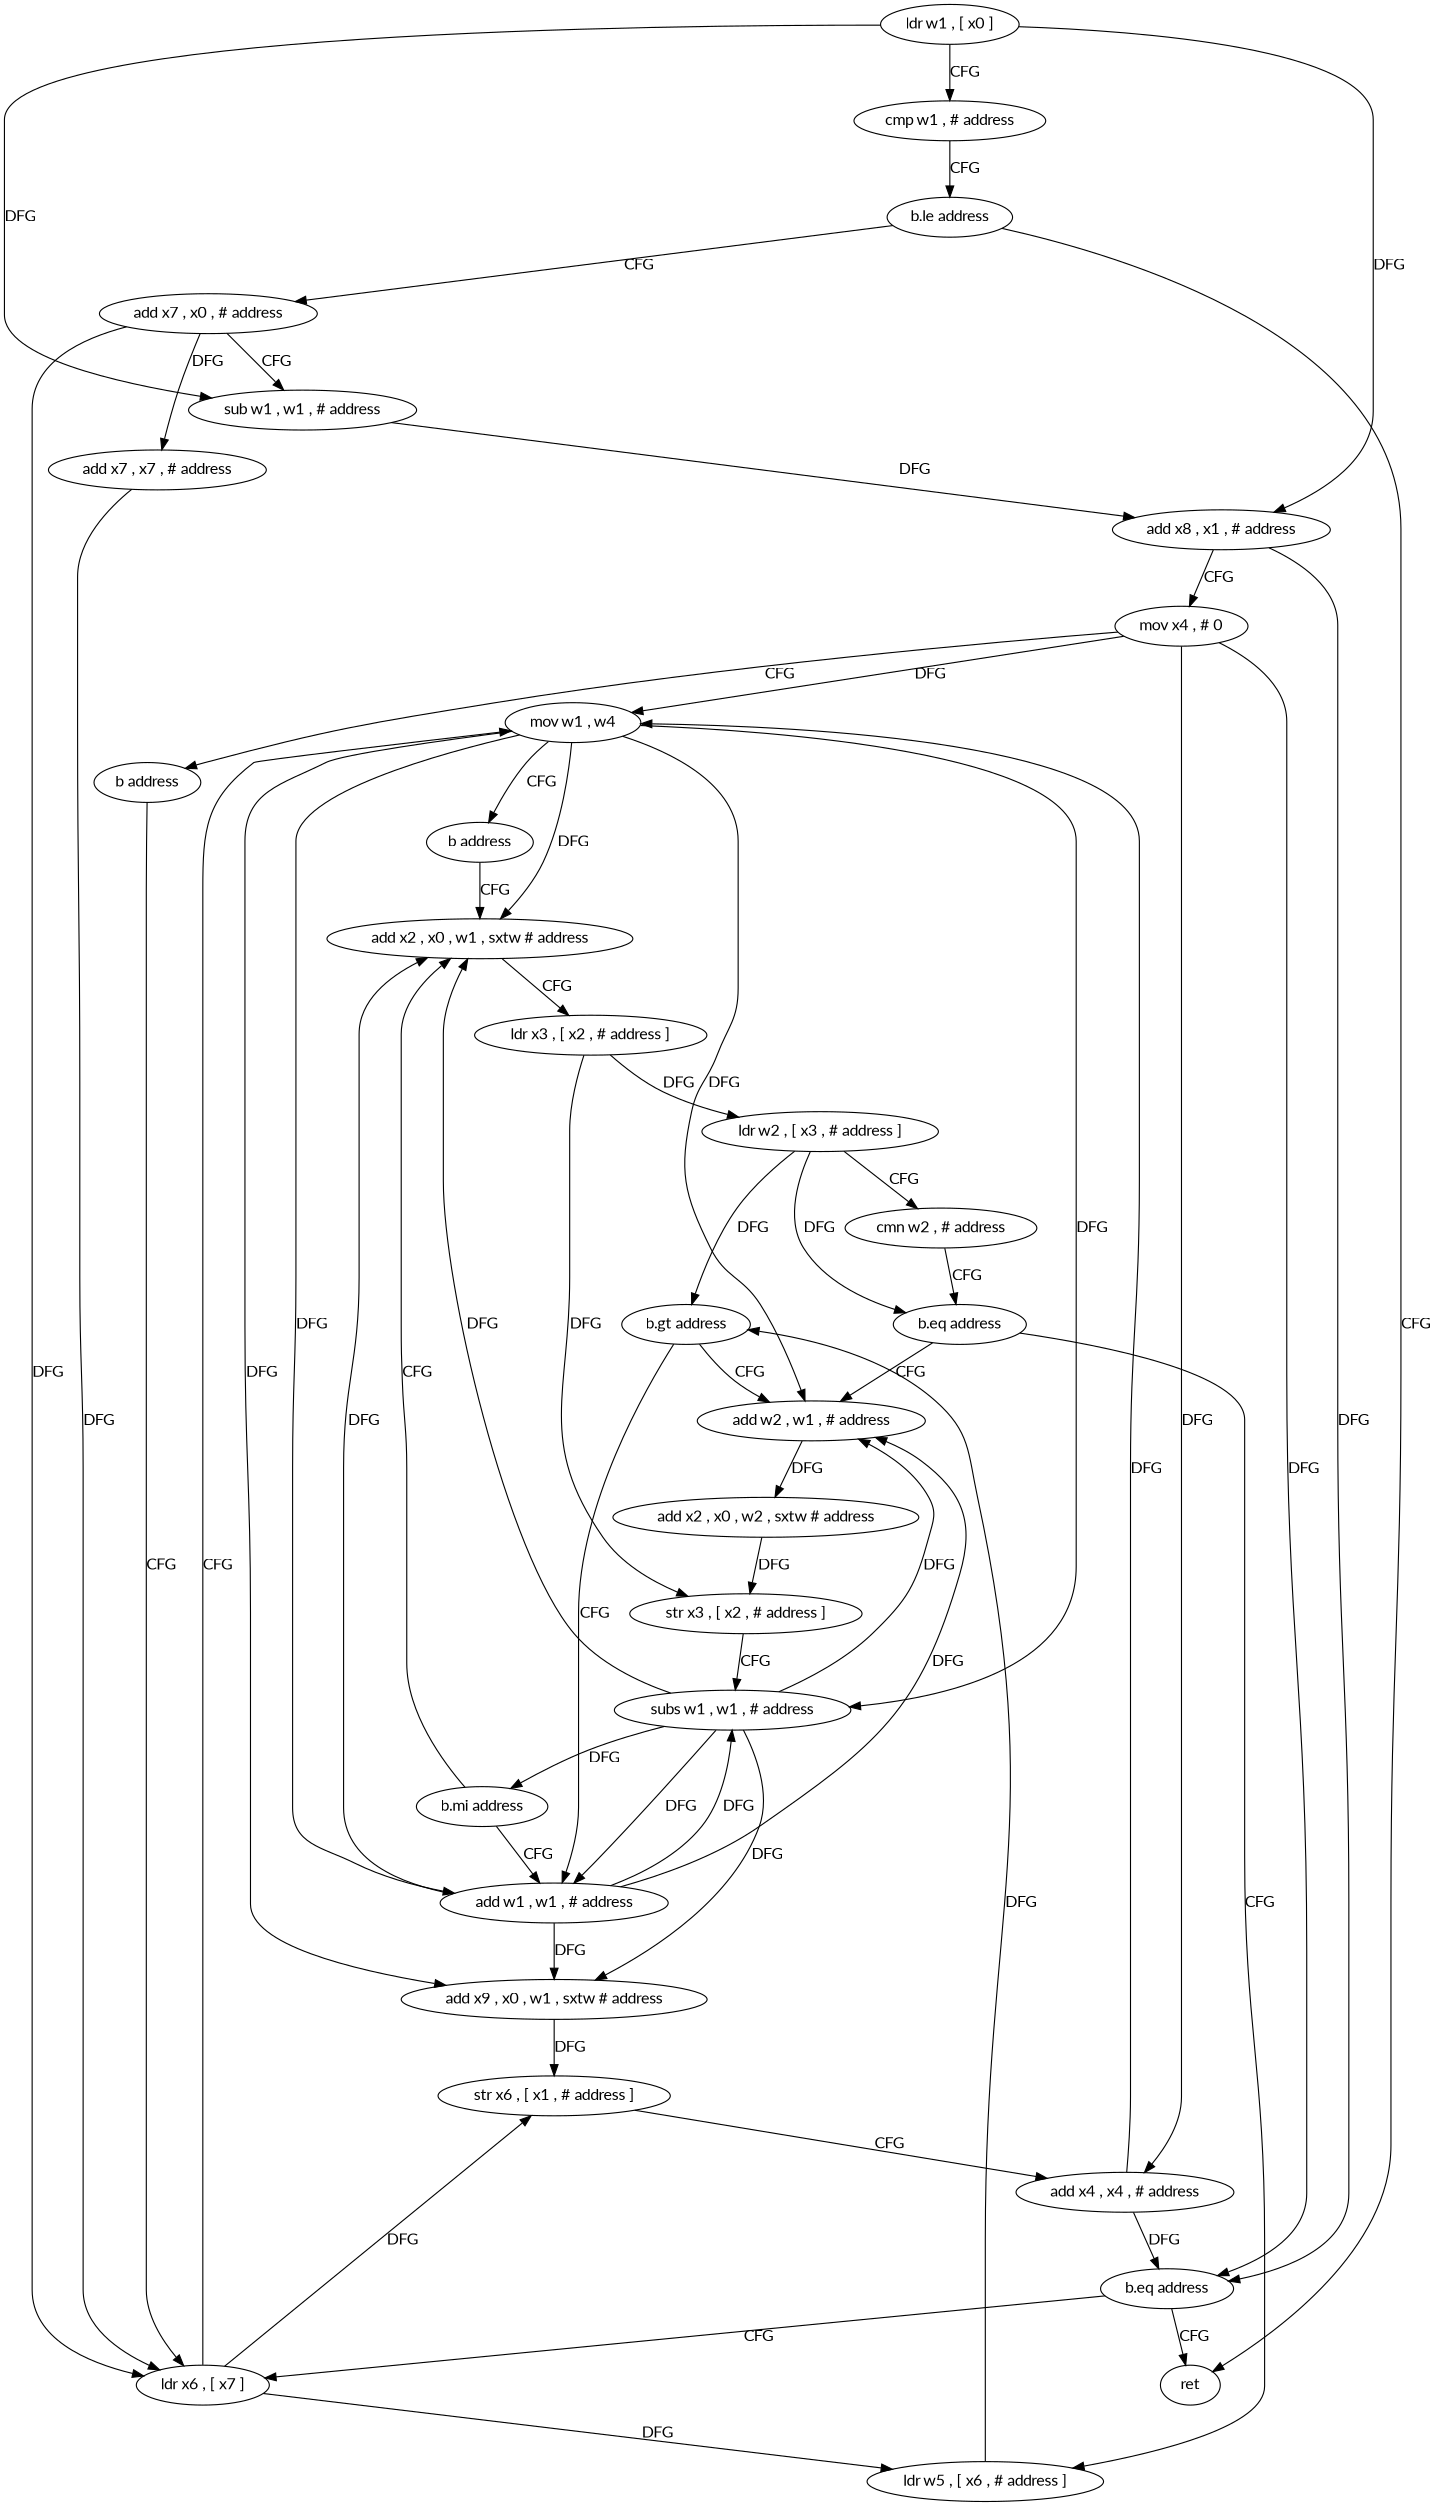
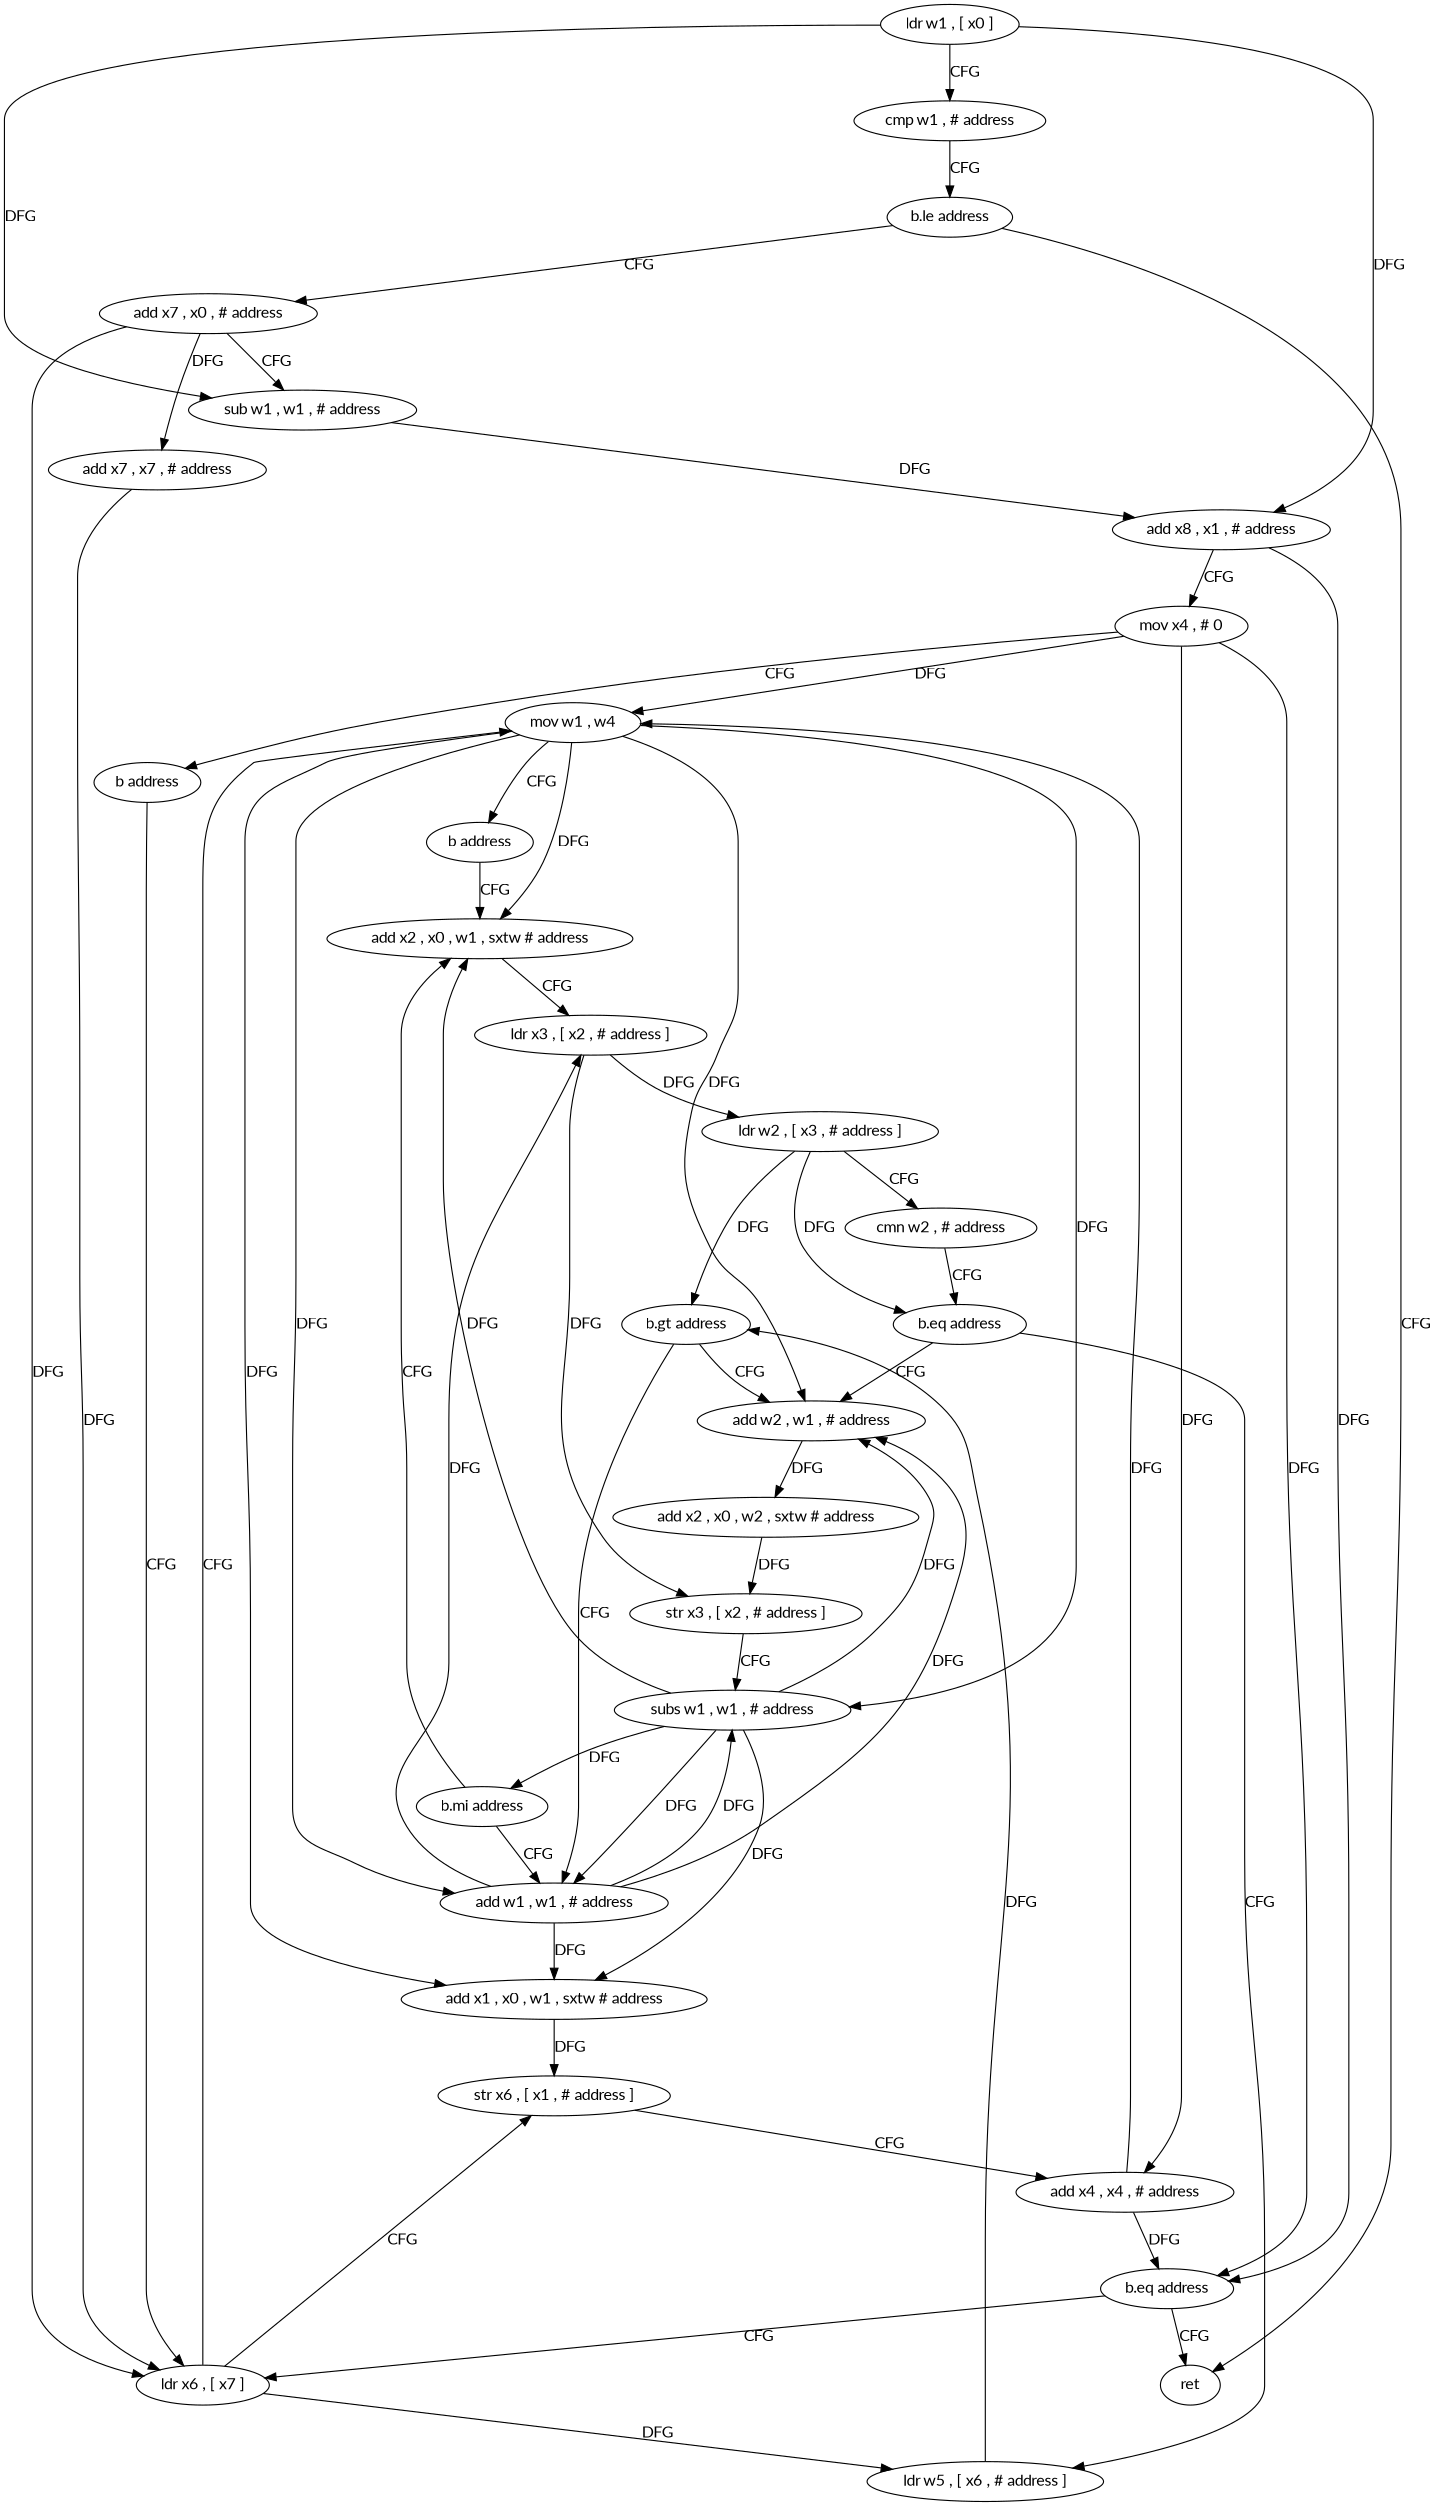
edge "add w1 , w1 , # address" -> "add x2 , x0 , w1 , sxtw # address": now "add w1 , w1 , # address" -> "ldr x3 , [ x2 , # address ]"
node "add x9 , x0 , w1 , sxtw # address": label "add x9 , x0 , w1 , sxtw # address" -> "add x1 , x0 , w1 , sxtw # address"
edge "ldr x6 , [ x7 ]" -> "str x6 , [ x1 , # address ]": label "DFG" -> "CFG"
